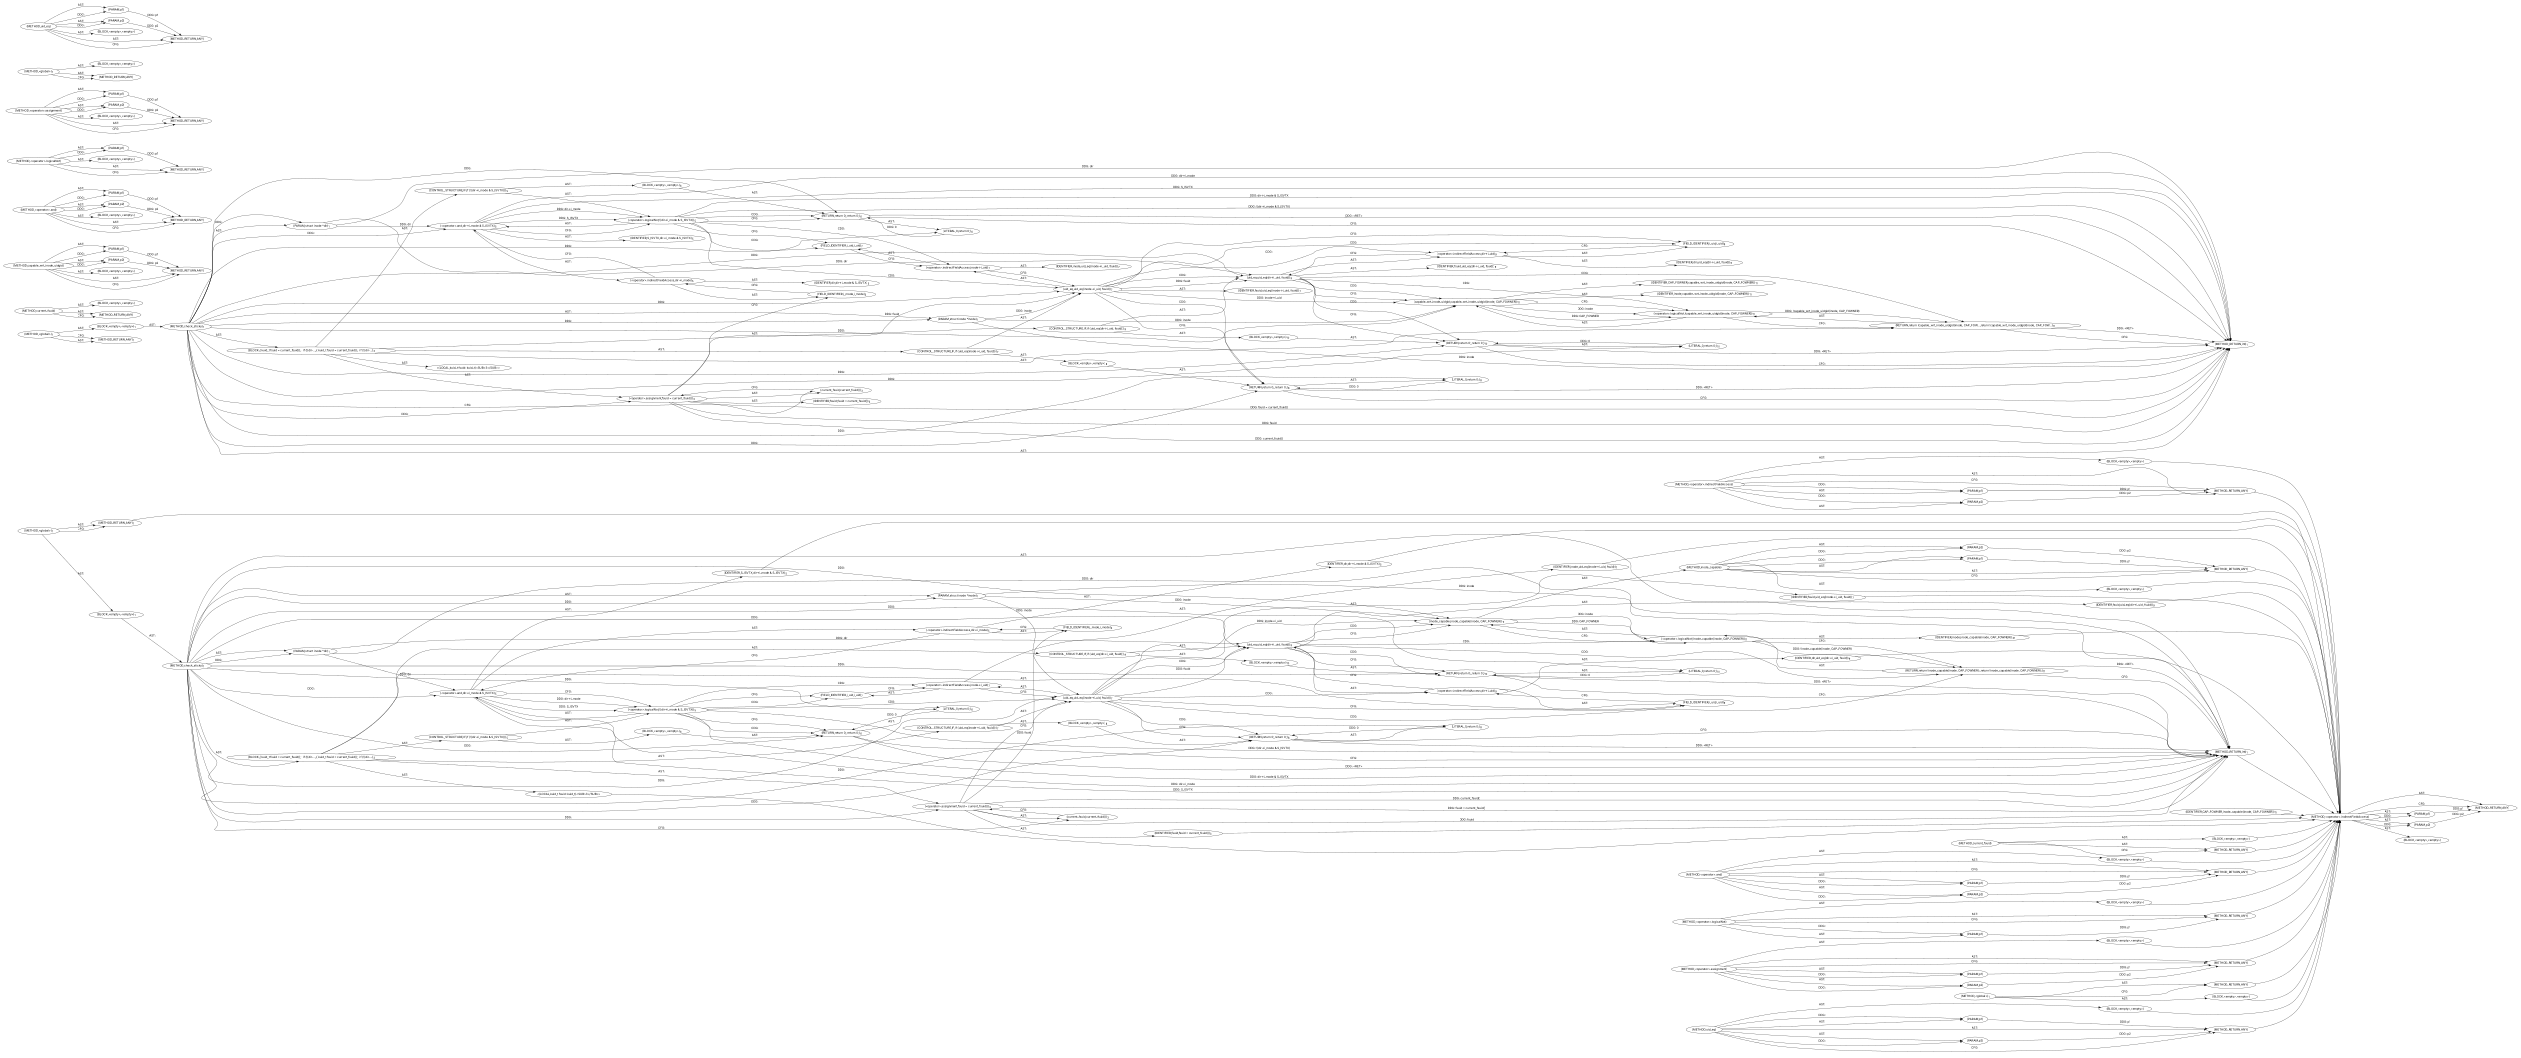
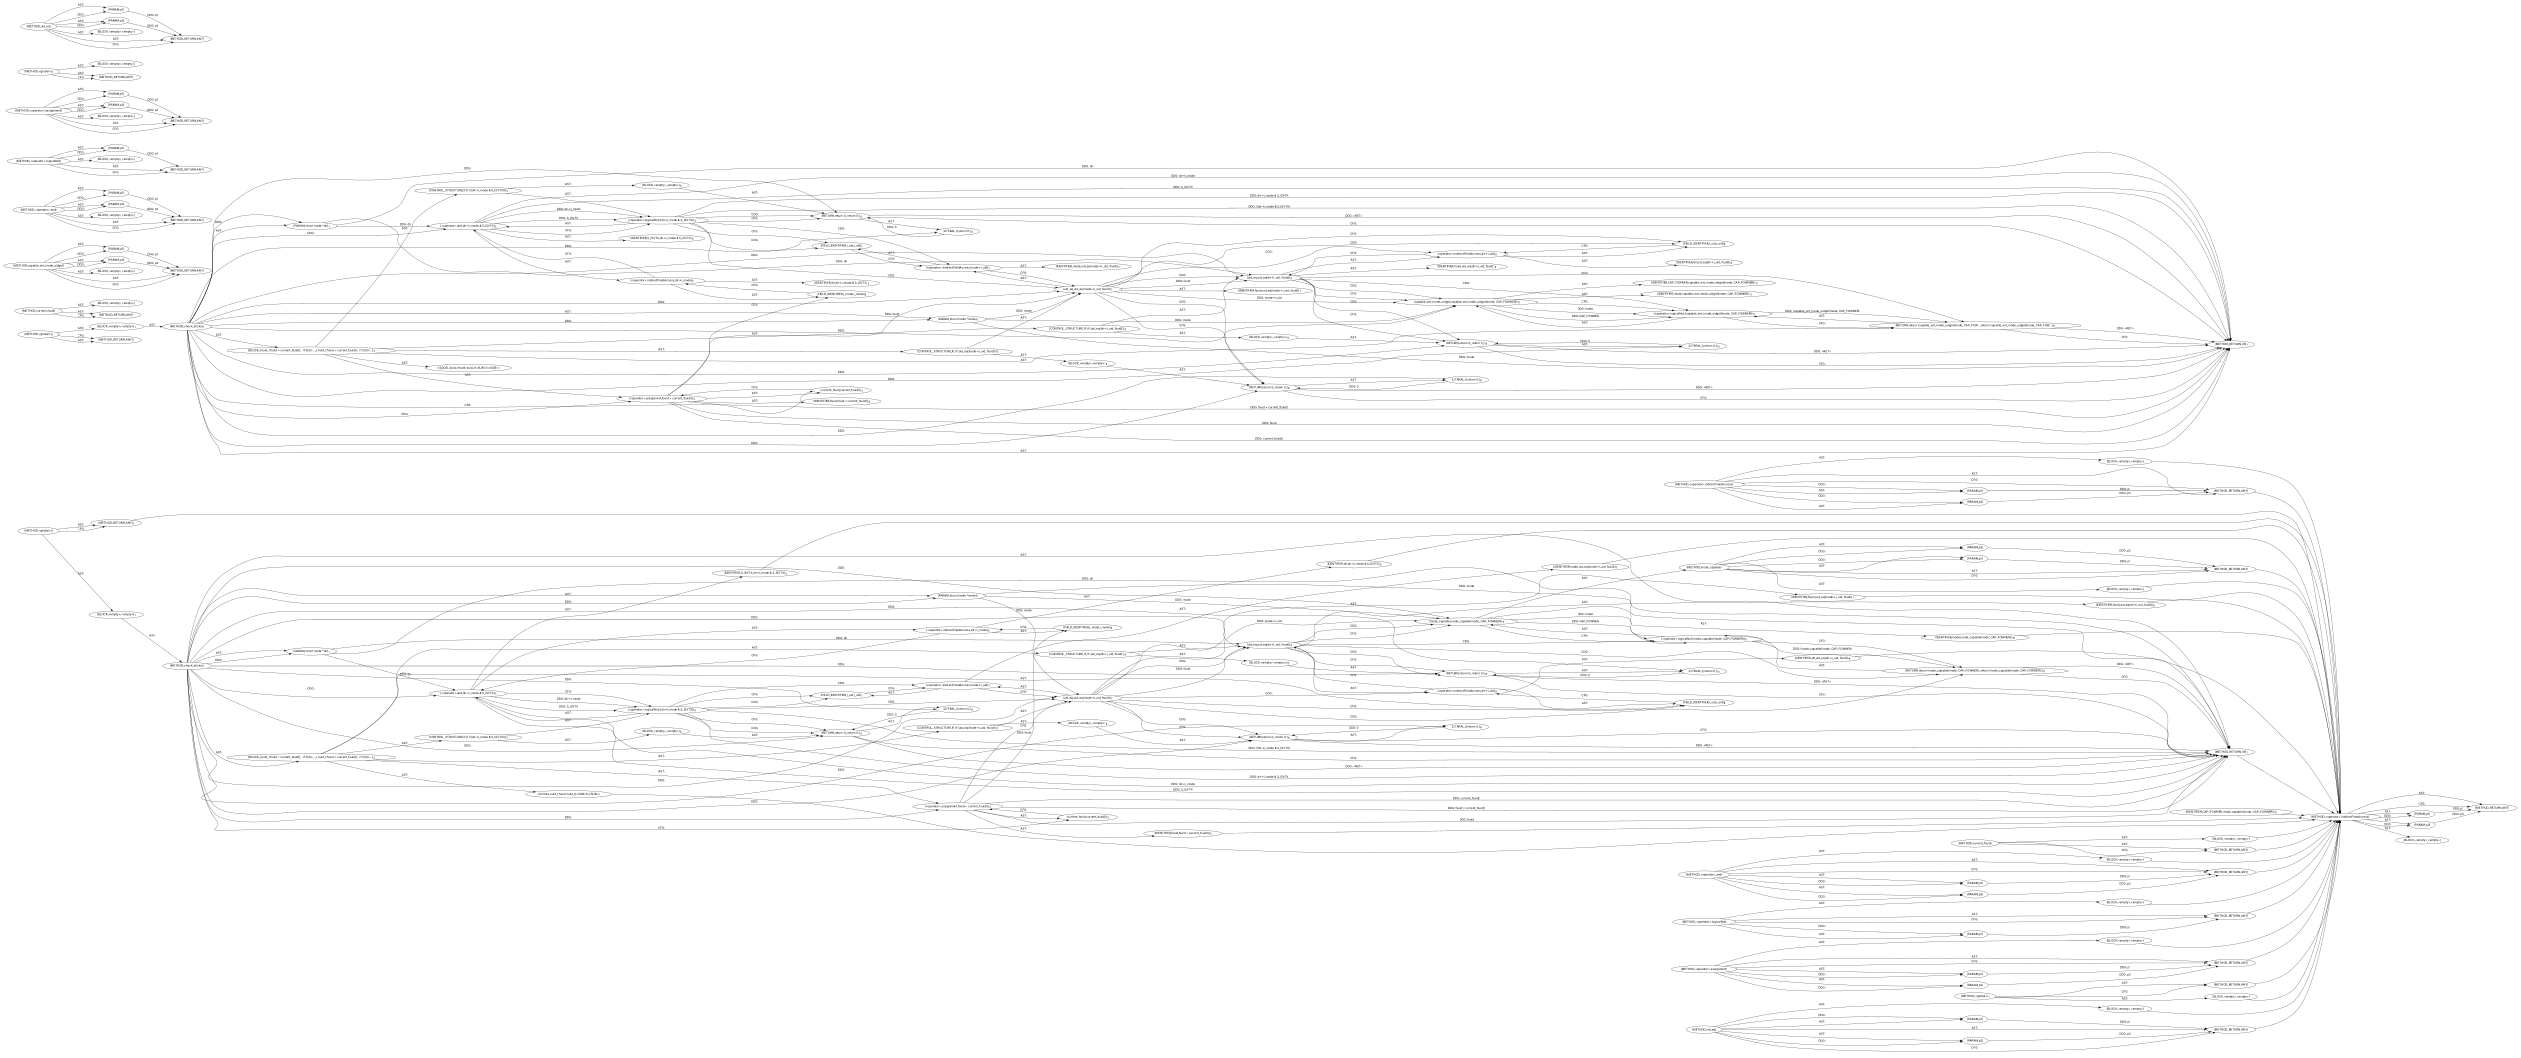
edge "(<operator>.logicalNot,!inode_capable(inode, CAP_FOWNER))" -> "(IDENTIFIER,inode,inode_capable(inode, CAP_FOWNER))": now "(inode_capable,inode_capable(inode, CAP_FOWNER))" -> "(IDENTIFIER,inode,inode_capable(inode, CAP_FOWNER))"
